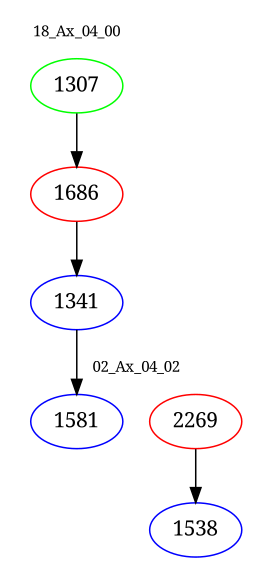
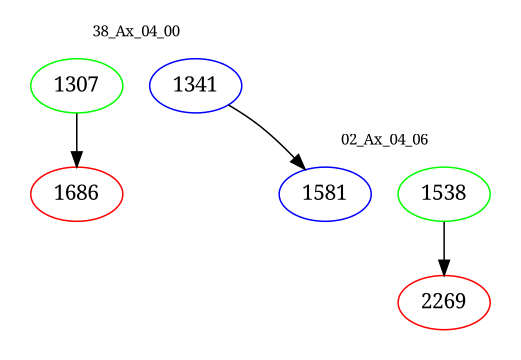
cluster "18_Ax_04_00": label "18_Ax_04_00" -> "38_Ax_04_00"
edge "1686" -> "1341": removed
cluster "02_Ax_04_02": label "02_Ax_04_02" -> "02_Ax_04_06"
edge "2269" -> "1538": reversed
node "1538": color blue -> green
